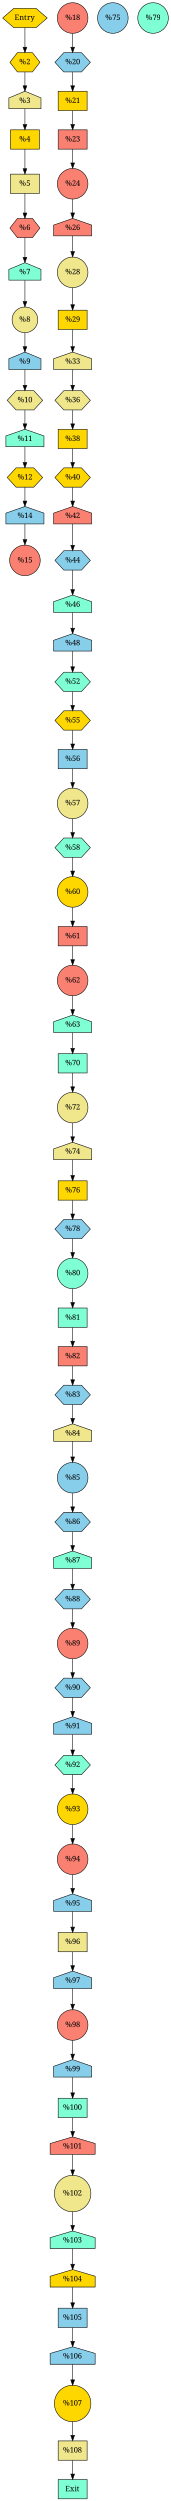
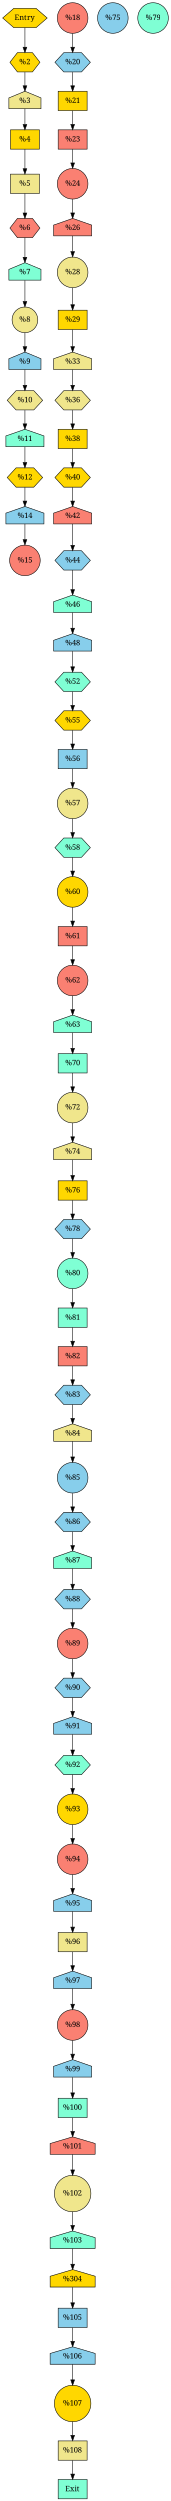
node "%104": label "%104" -> "%304"
